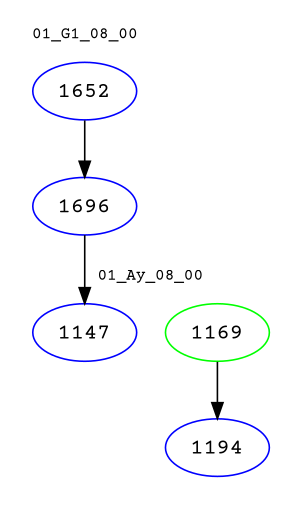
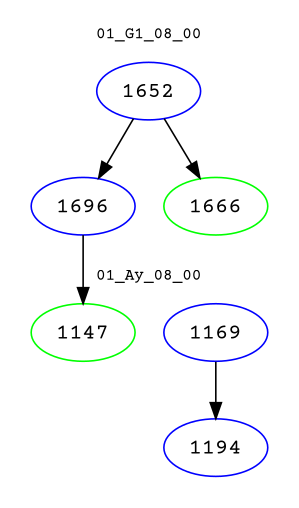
node "1666": added
node "1147": color blue -> green
node "1169": color green -> blue
